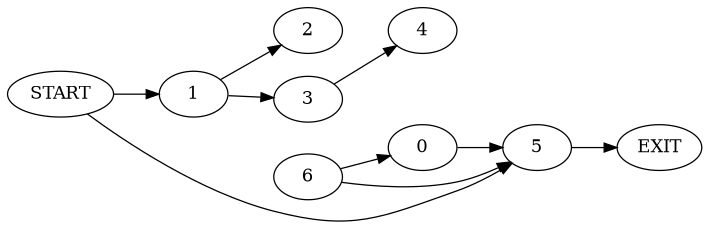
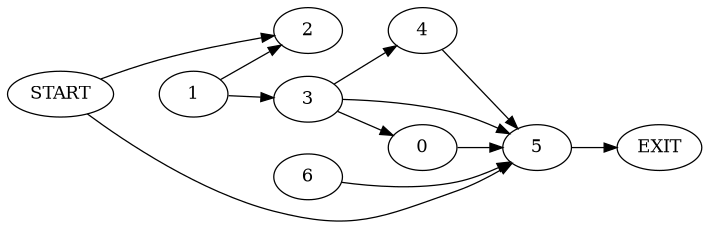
edge "4" -> "5": added
edge "START" -> "1": now "START" -> "2"
edge "3" -> "5": added
edge "6" -> "0": now "3" -> "0"
